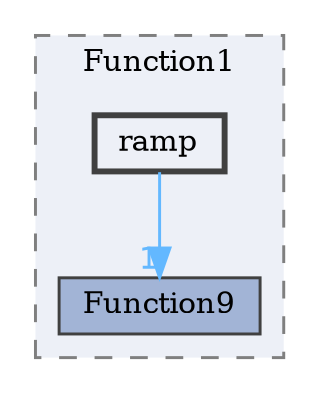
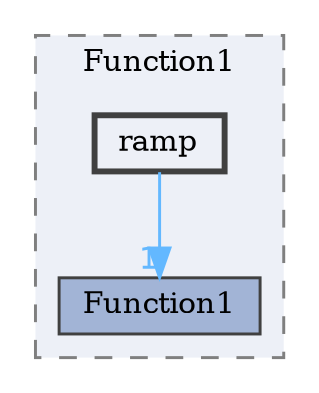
node "Function9": label "Function9" -> "Function1"
